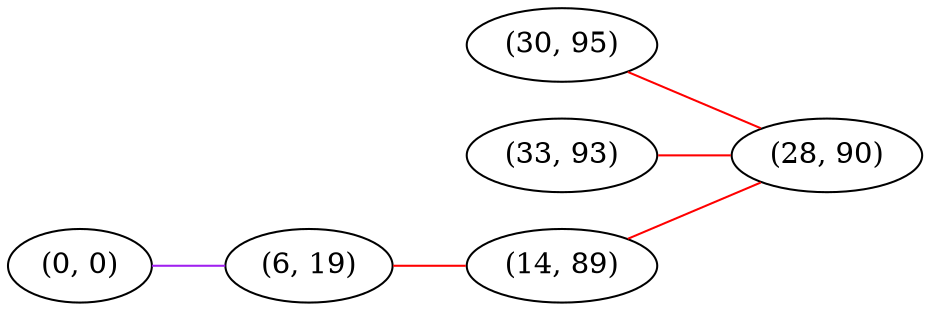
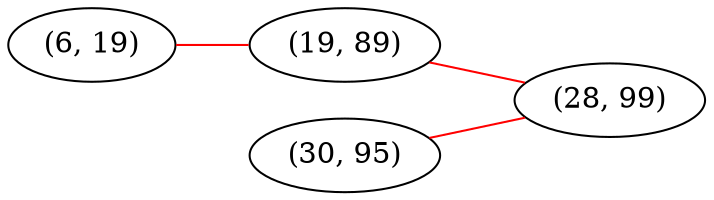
node "(33, 93)": removed
node "(28, 90)": label "(28, 90)" -> "(28, 99)"
node "(0, 0)": removed
node "(14, 89)": label "(14, 89)" -> "(19, 89)"
